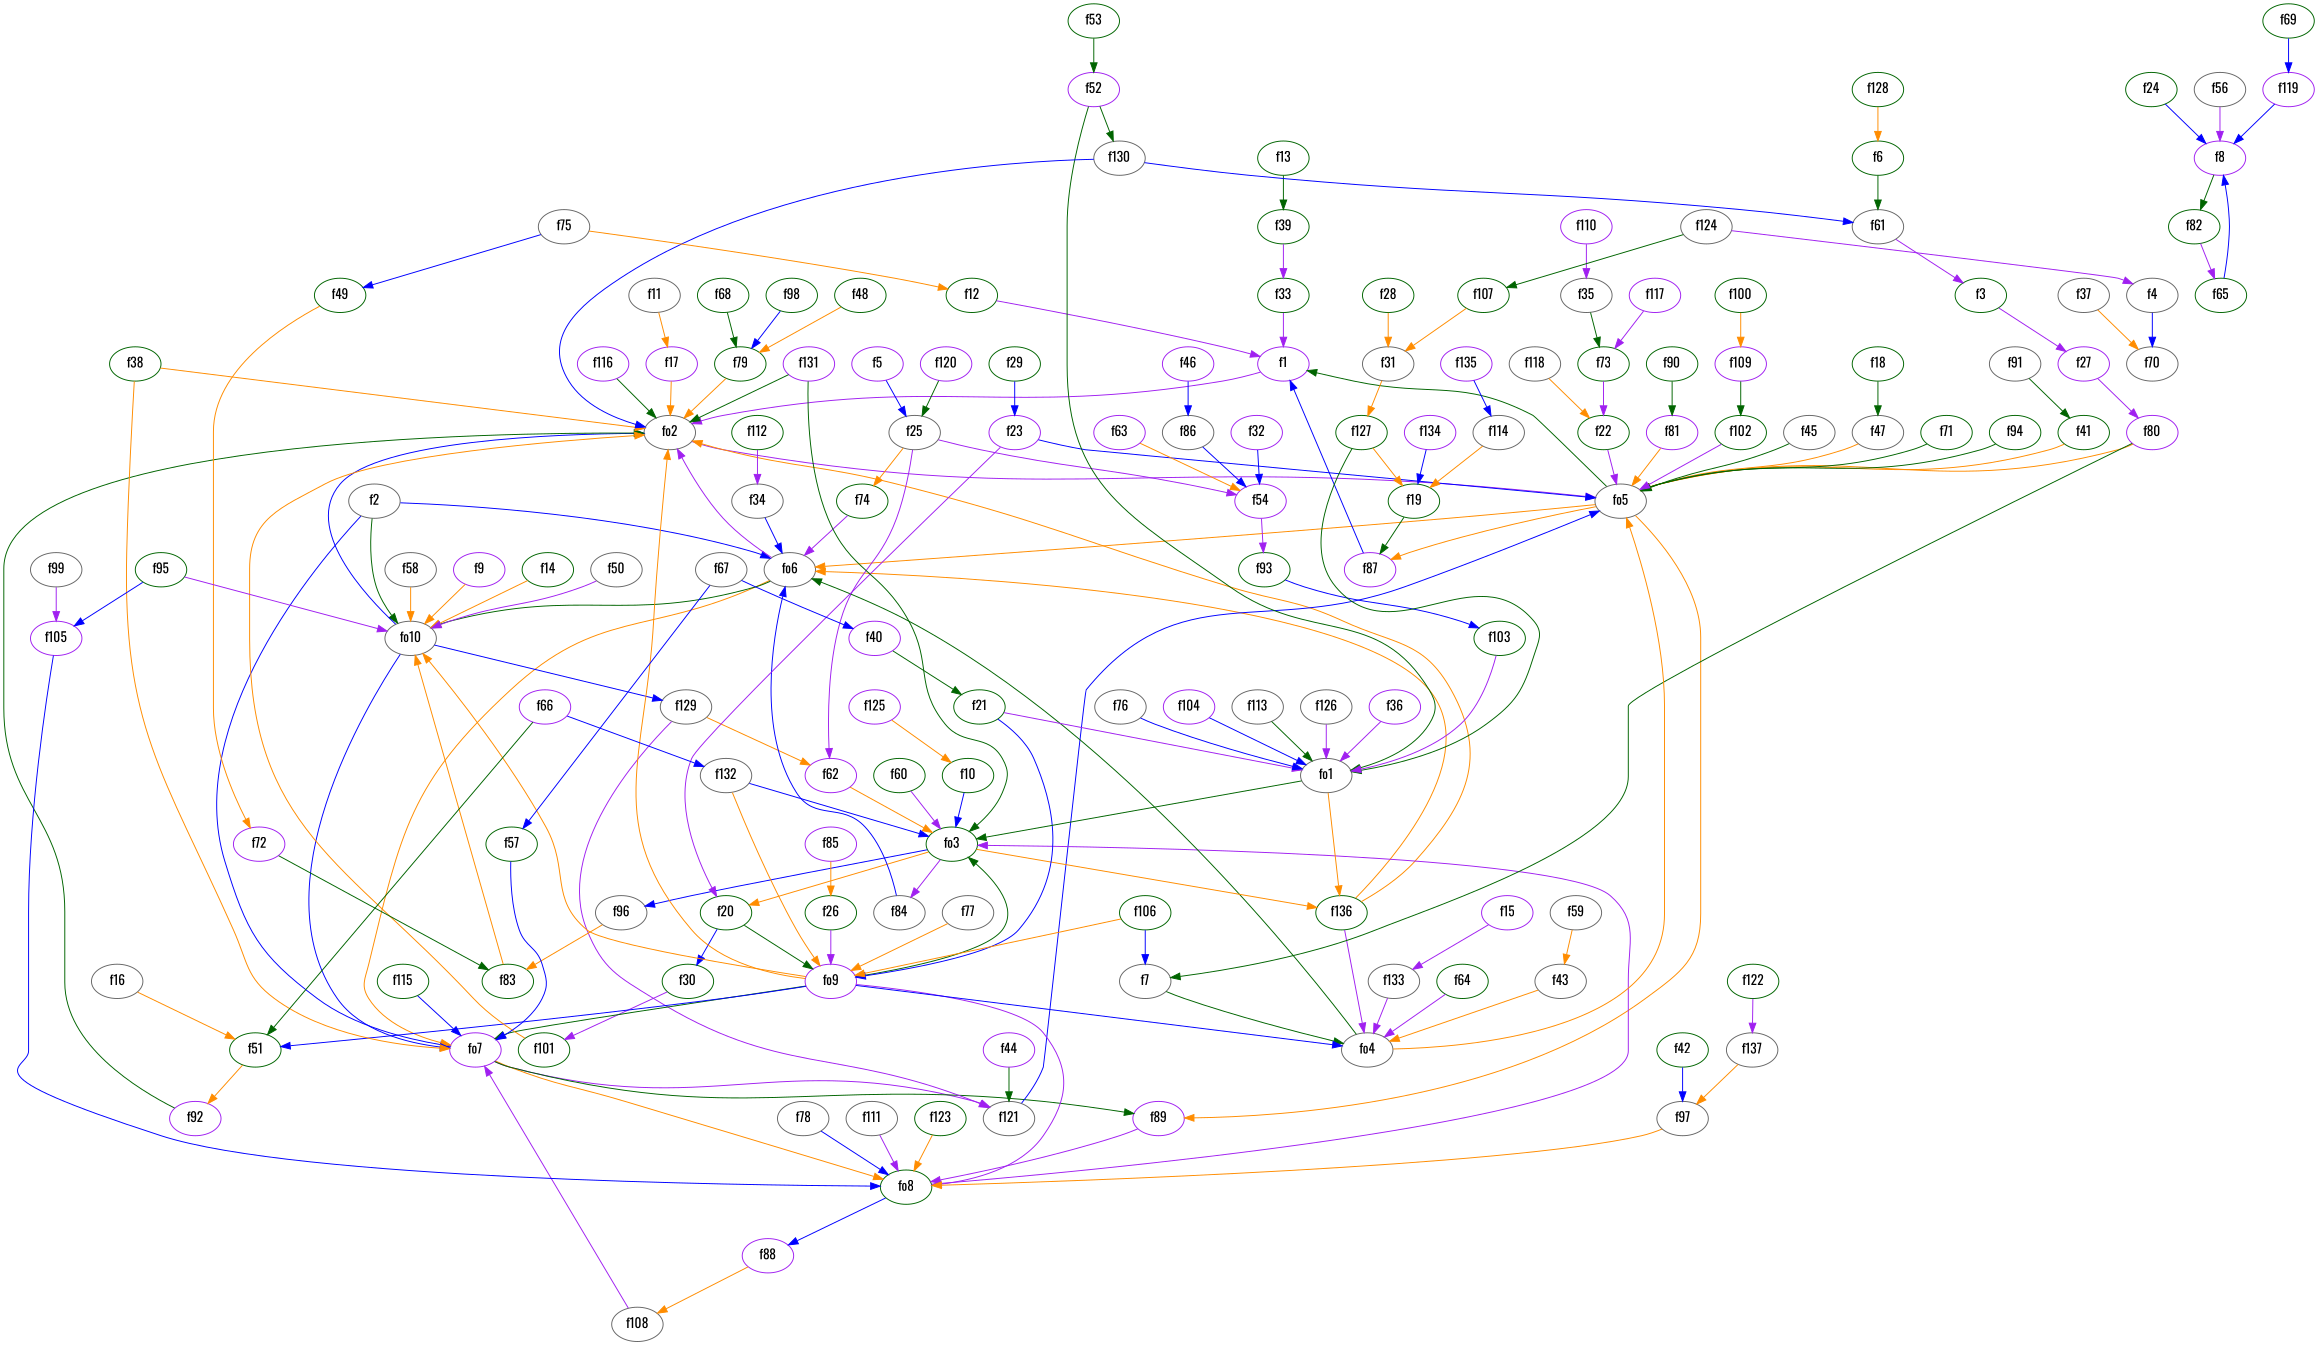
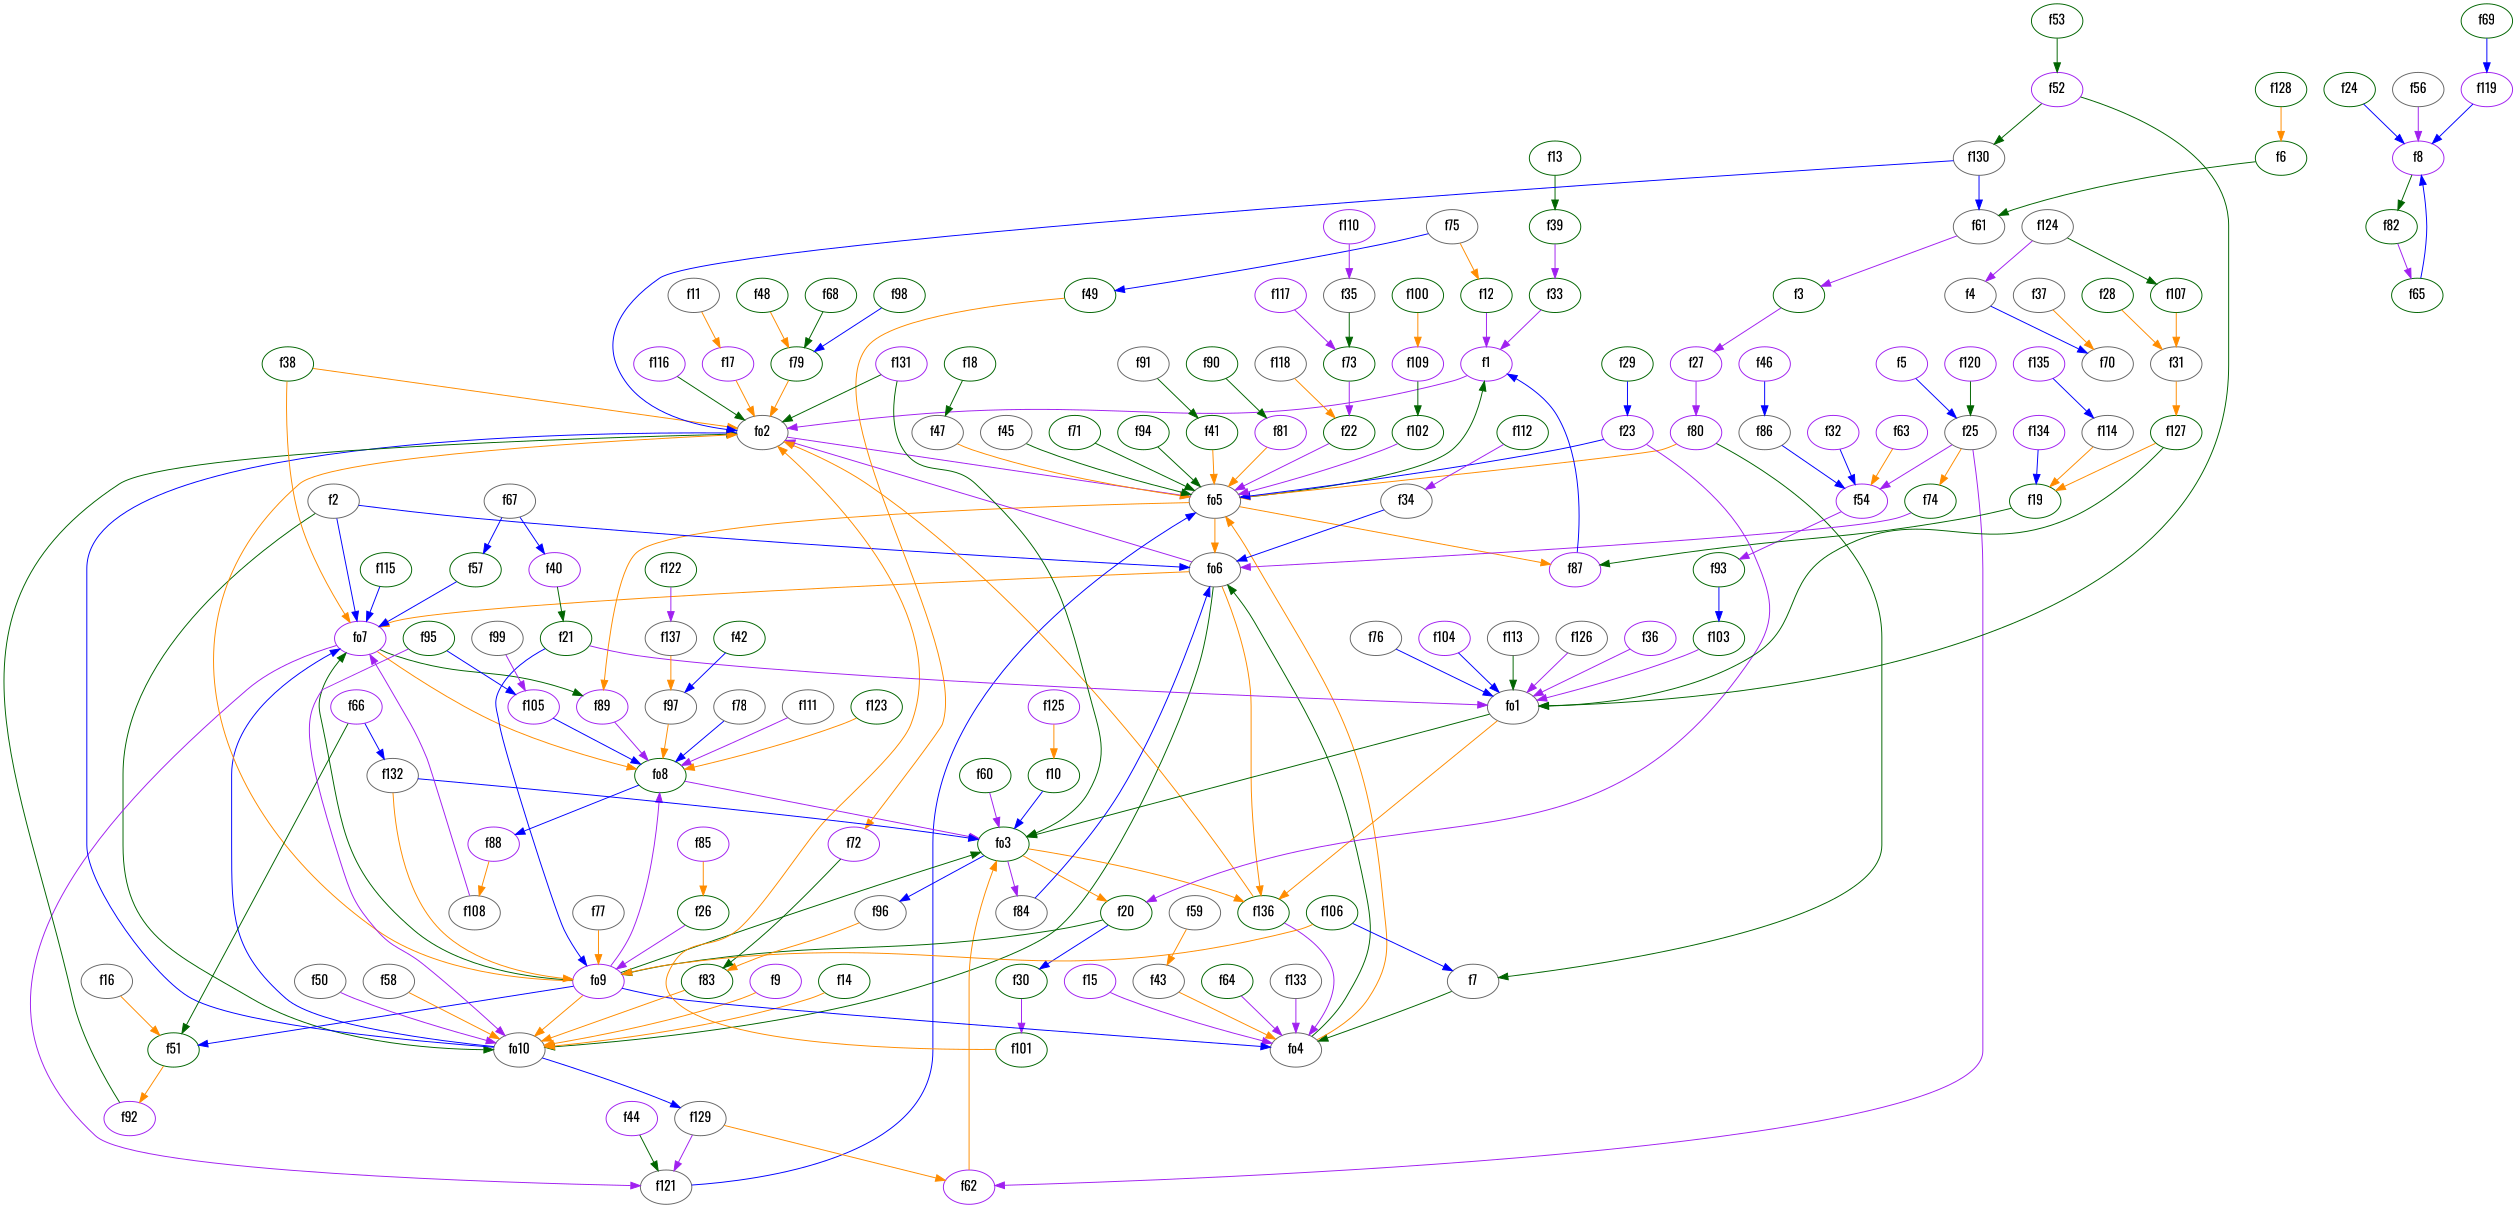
edge "f136" -> "fo6": reversed
edge "f15" -> "f133": now "f15" -> "fo4"
